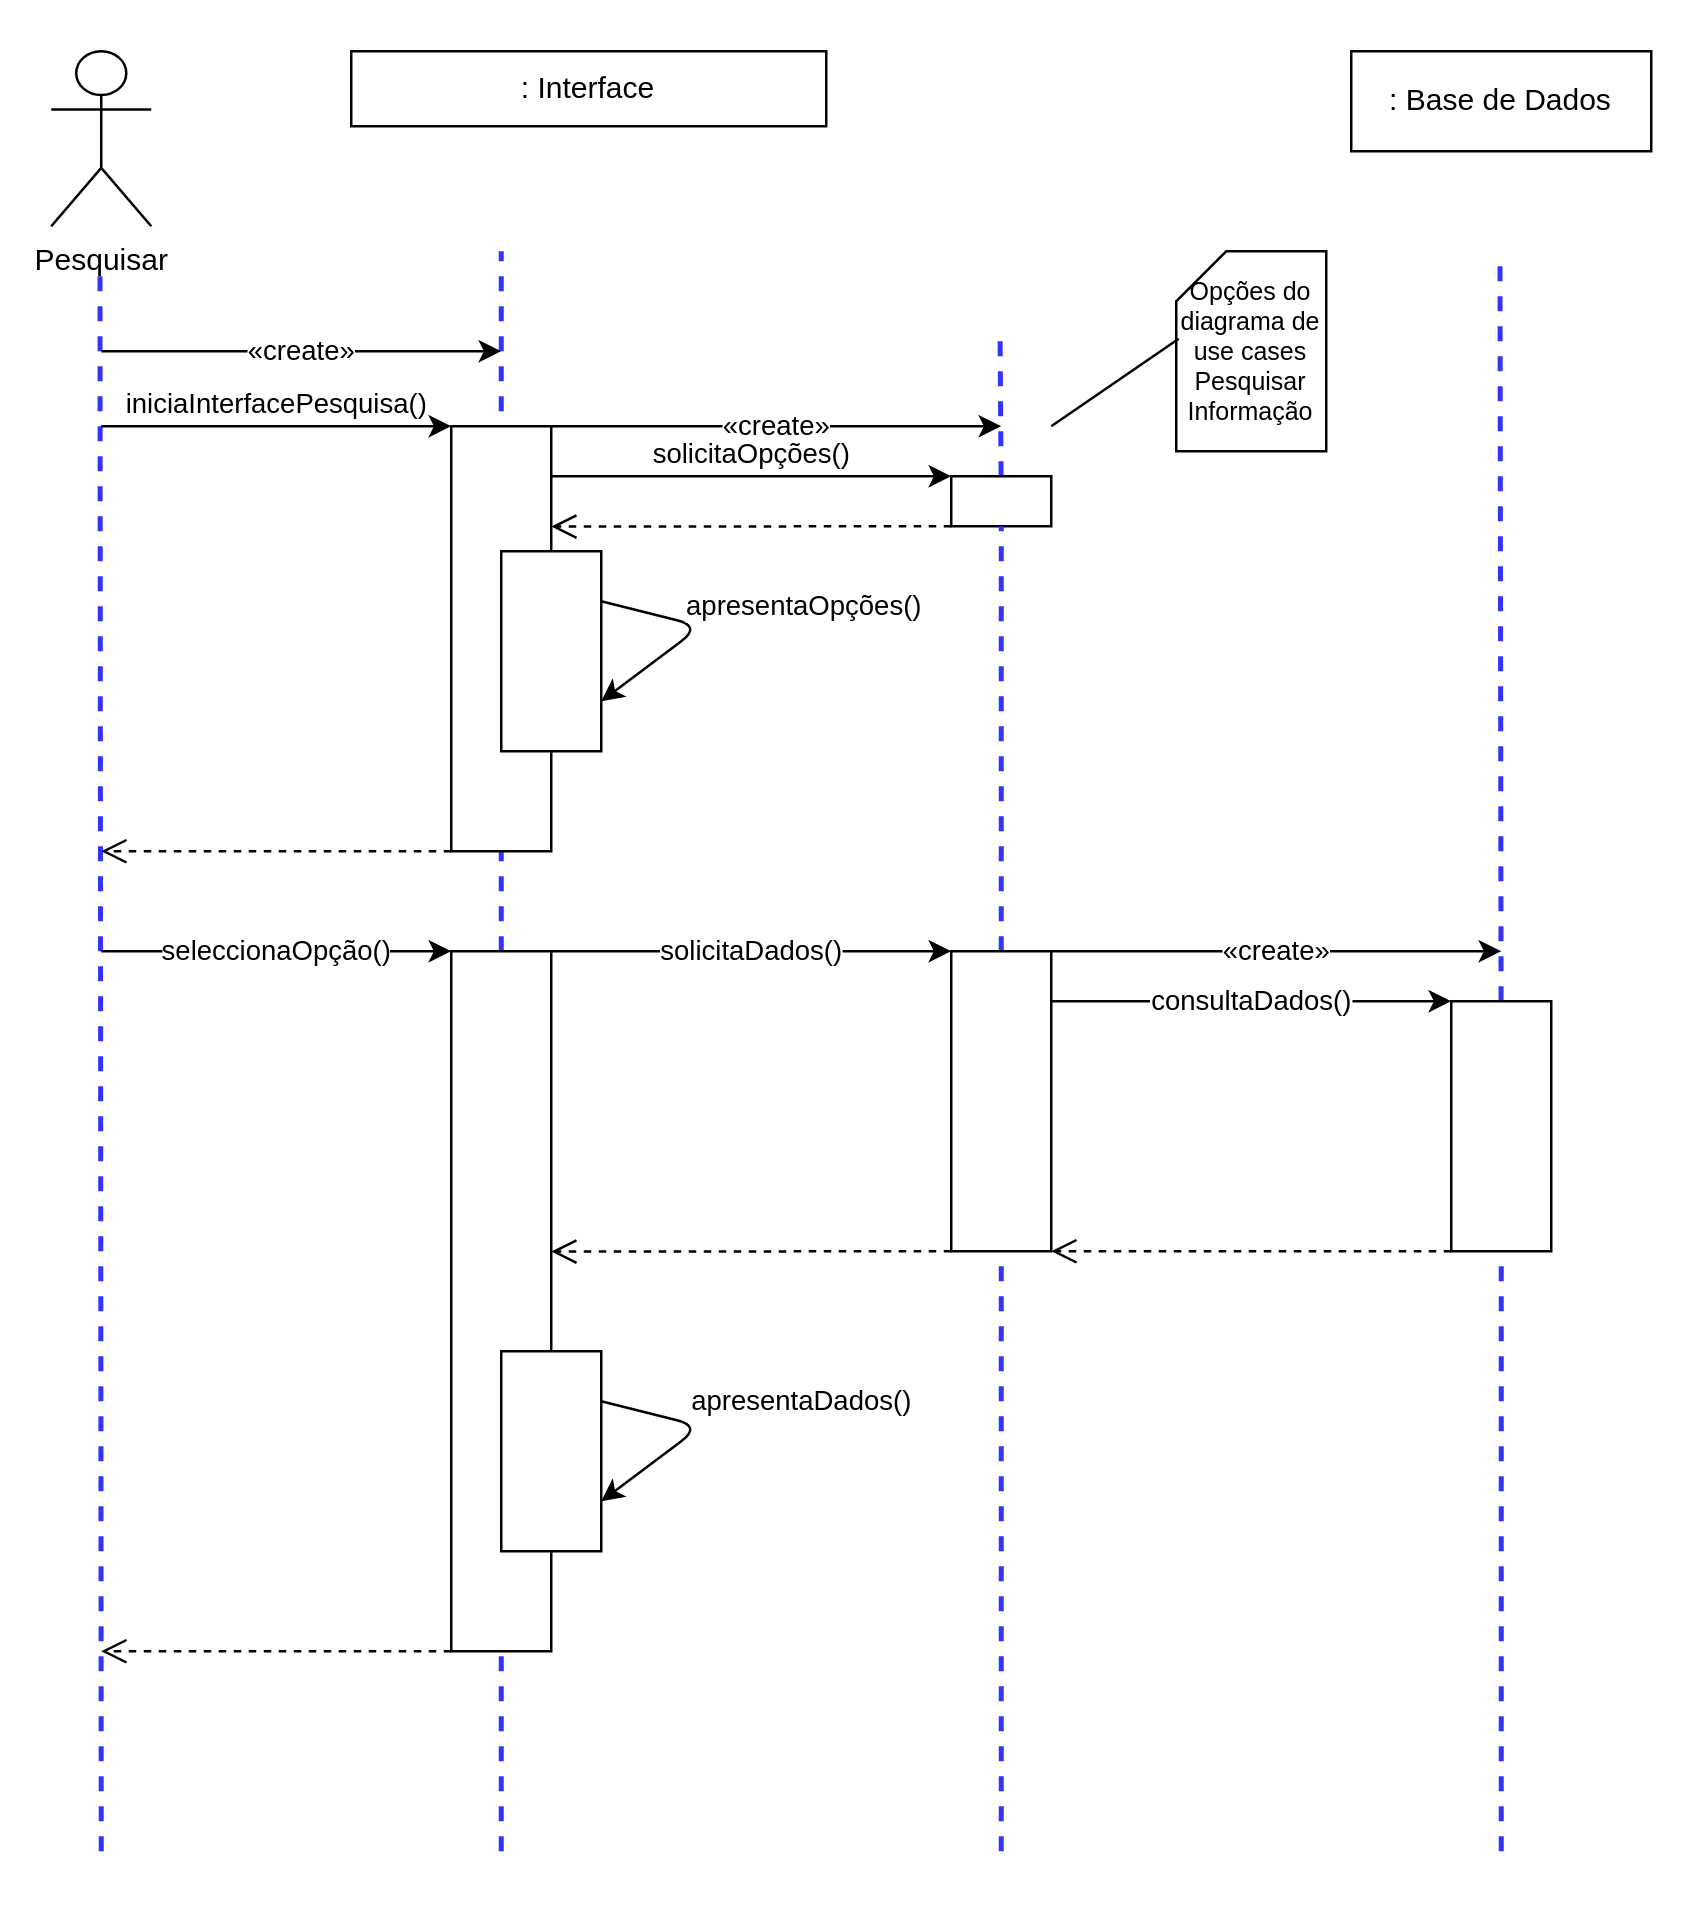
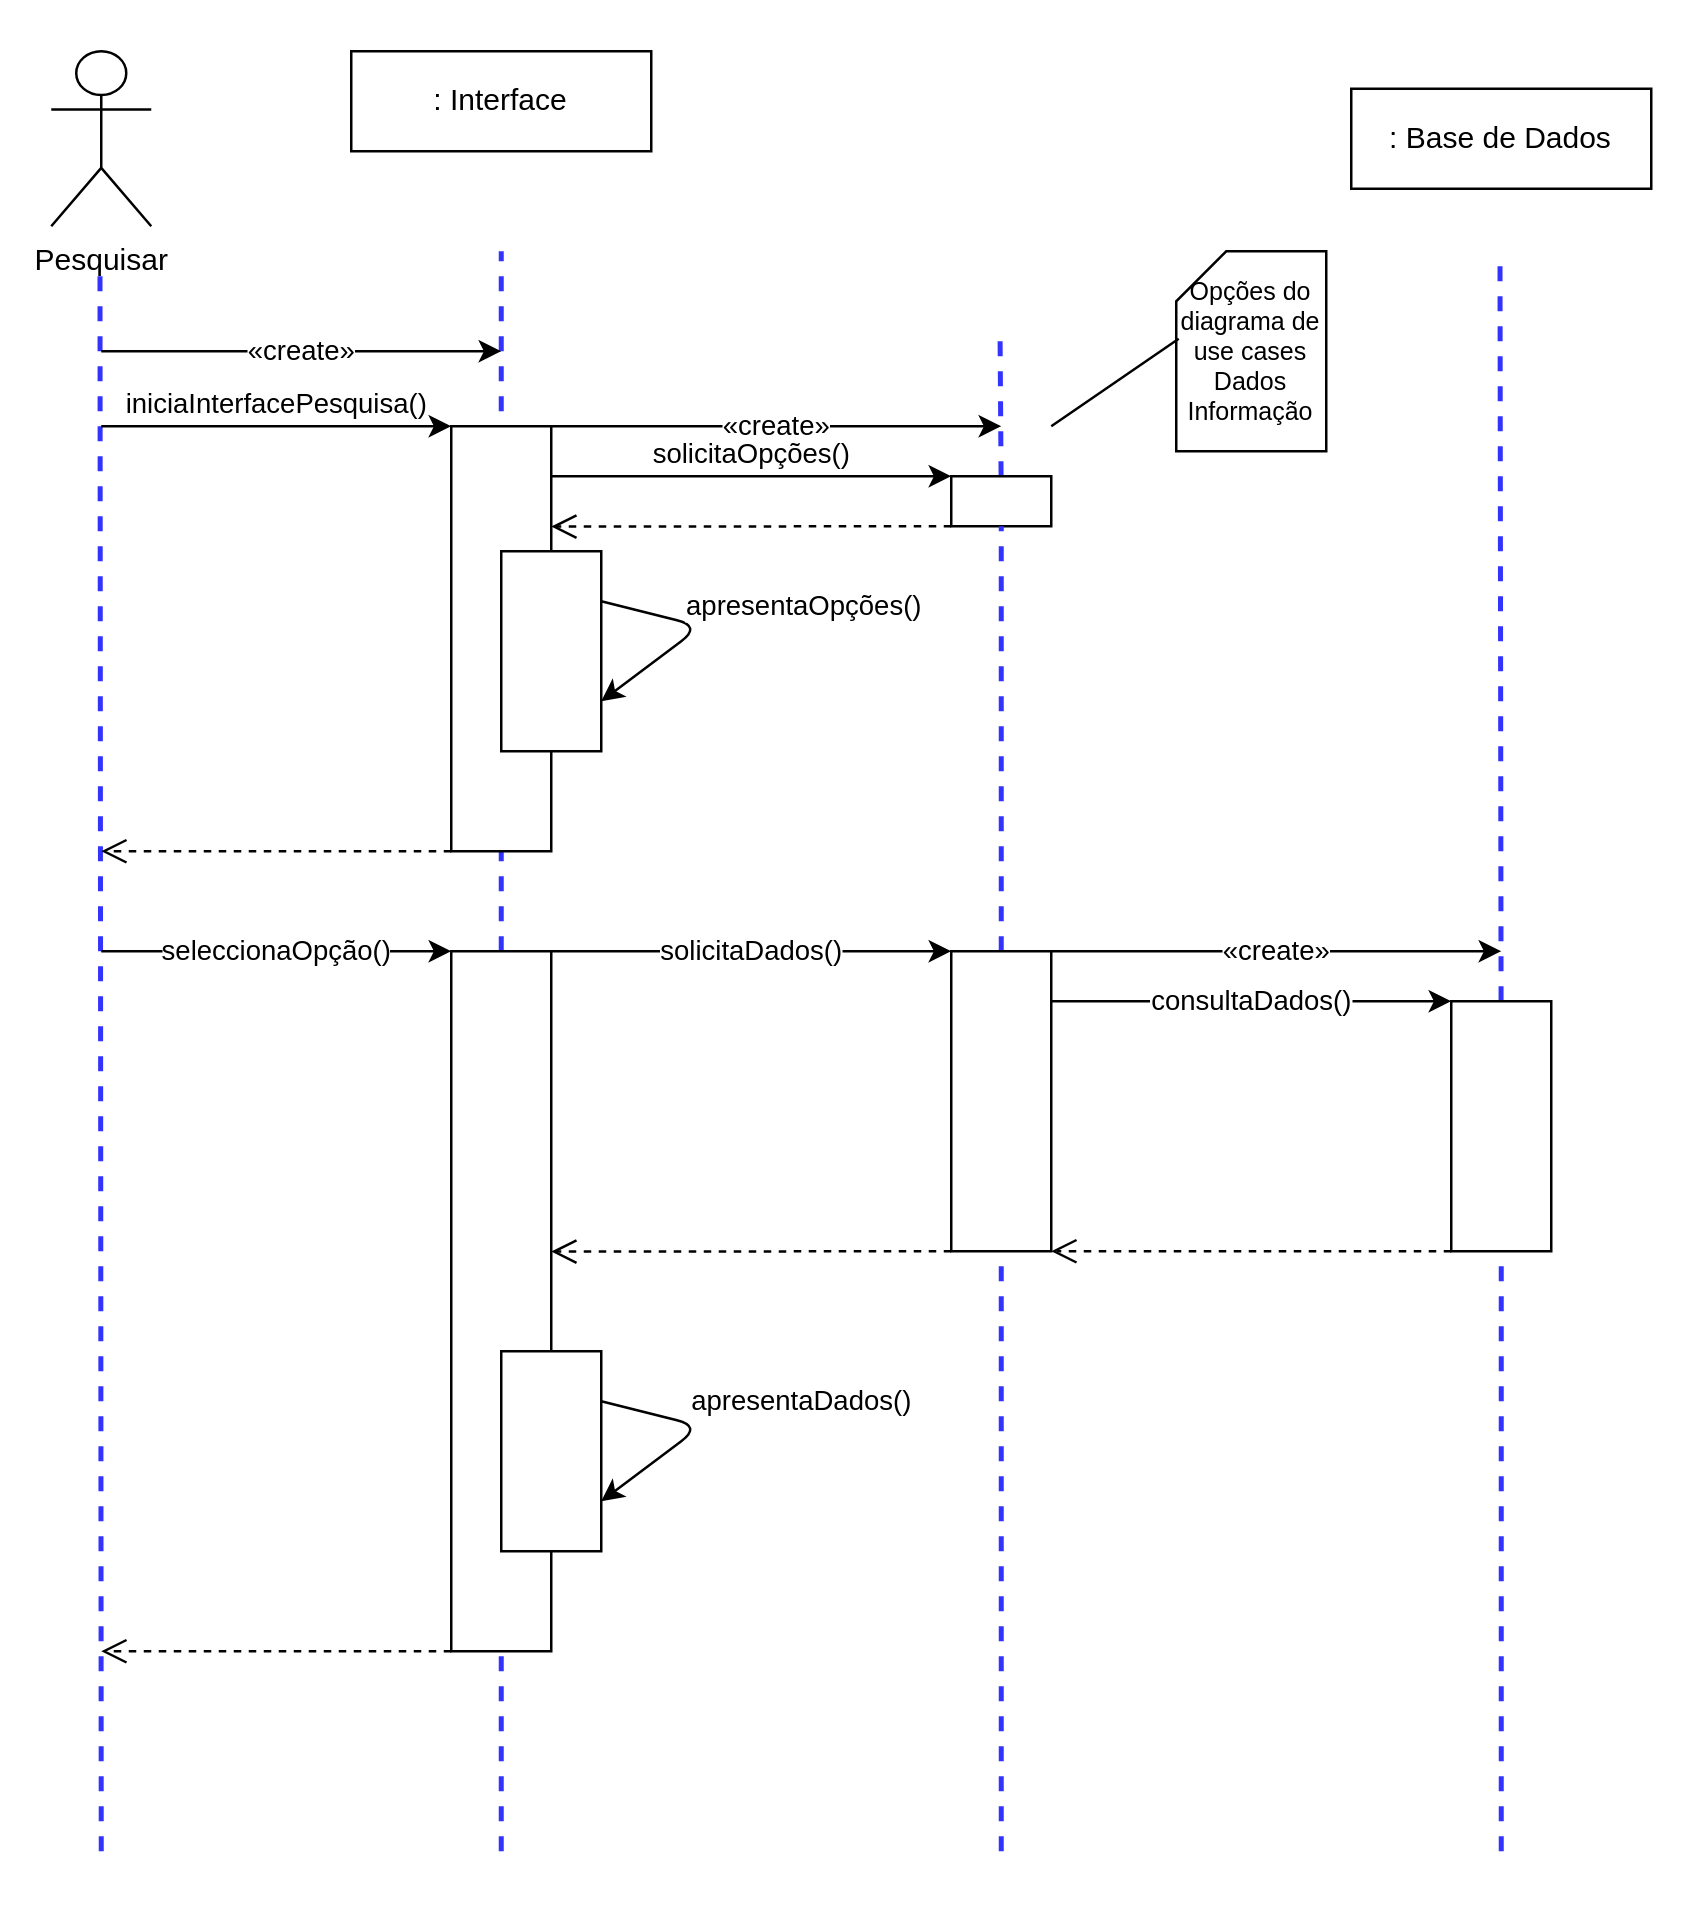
node ": Interface": size 475x75 -> 300x100
node ": Base de Dados": moved (1501, 101) -> (1501, 139)
node "Opções do diagrama de use cases Pesquisar Informação": label "Opções do diagrama de use cases Pesquisar Informação" -> "Opções do diagrama de use cases Dados Informação"
